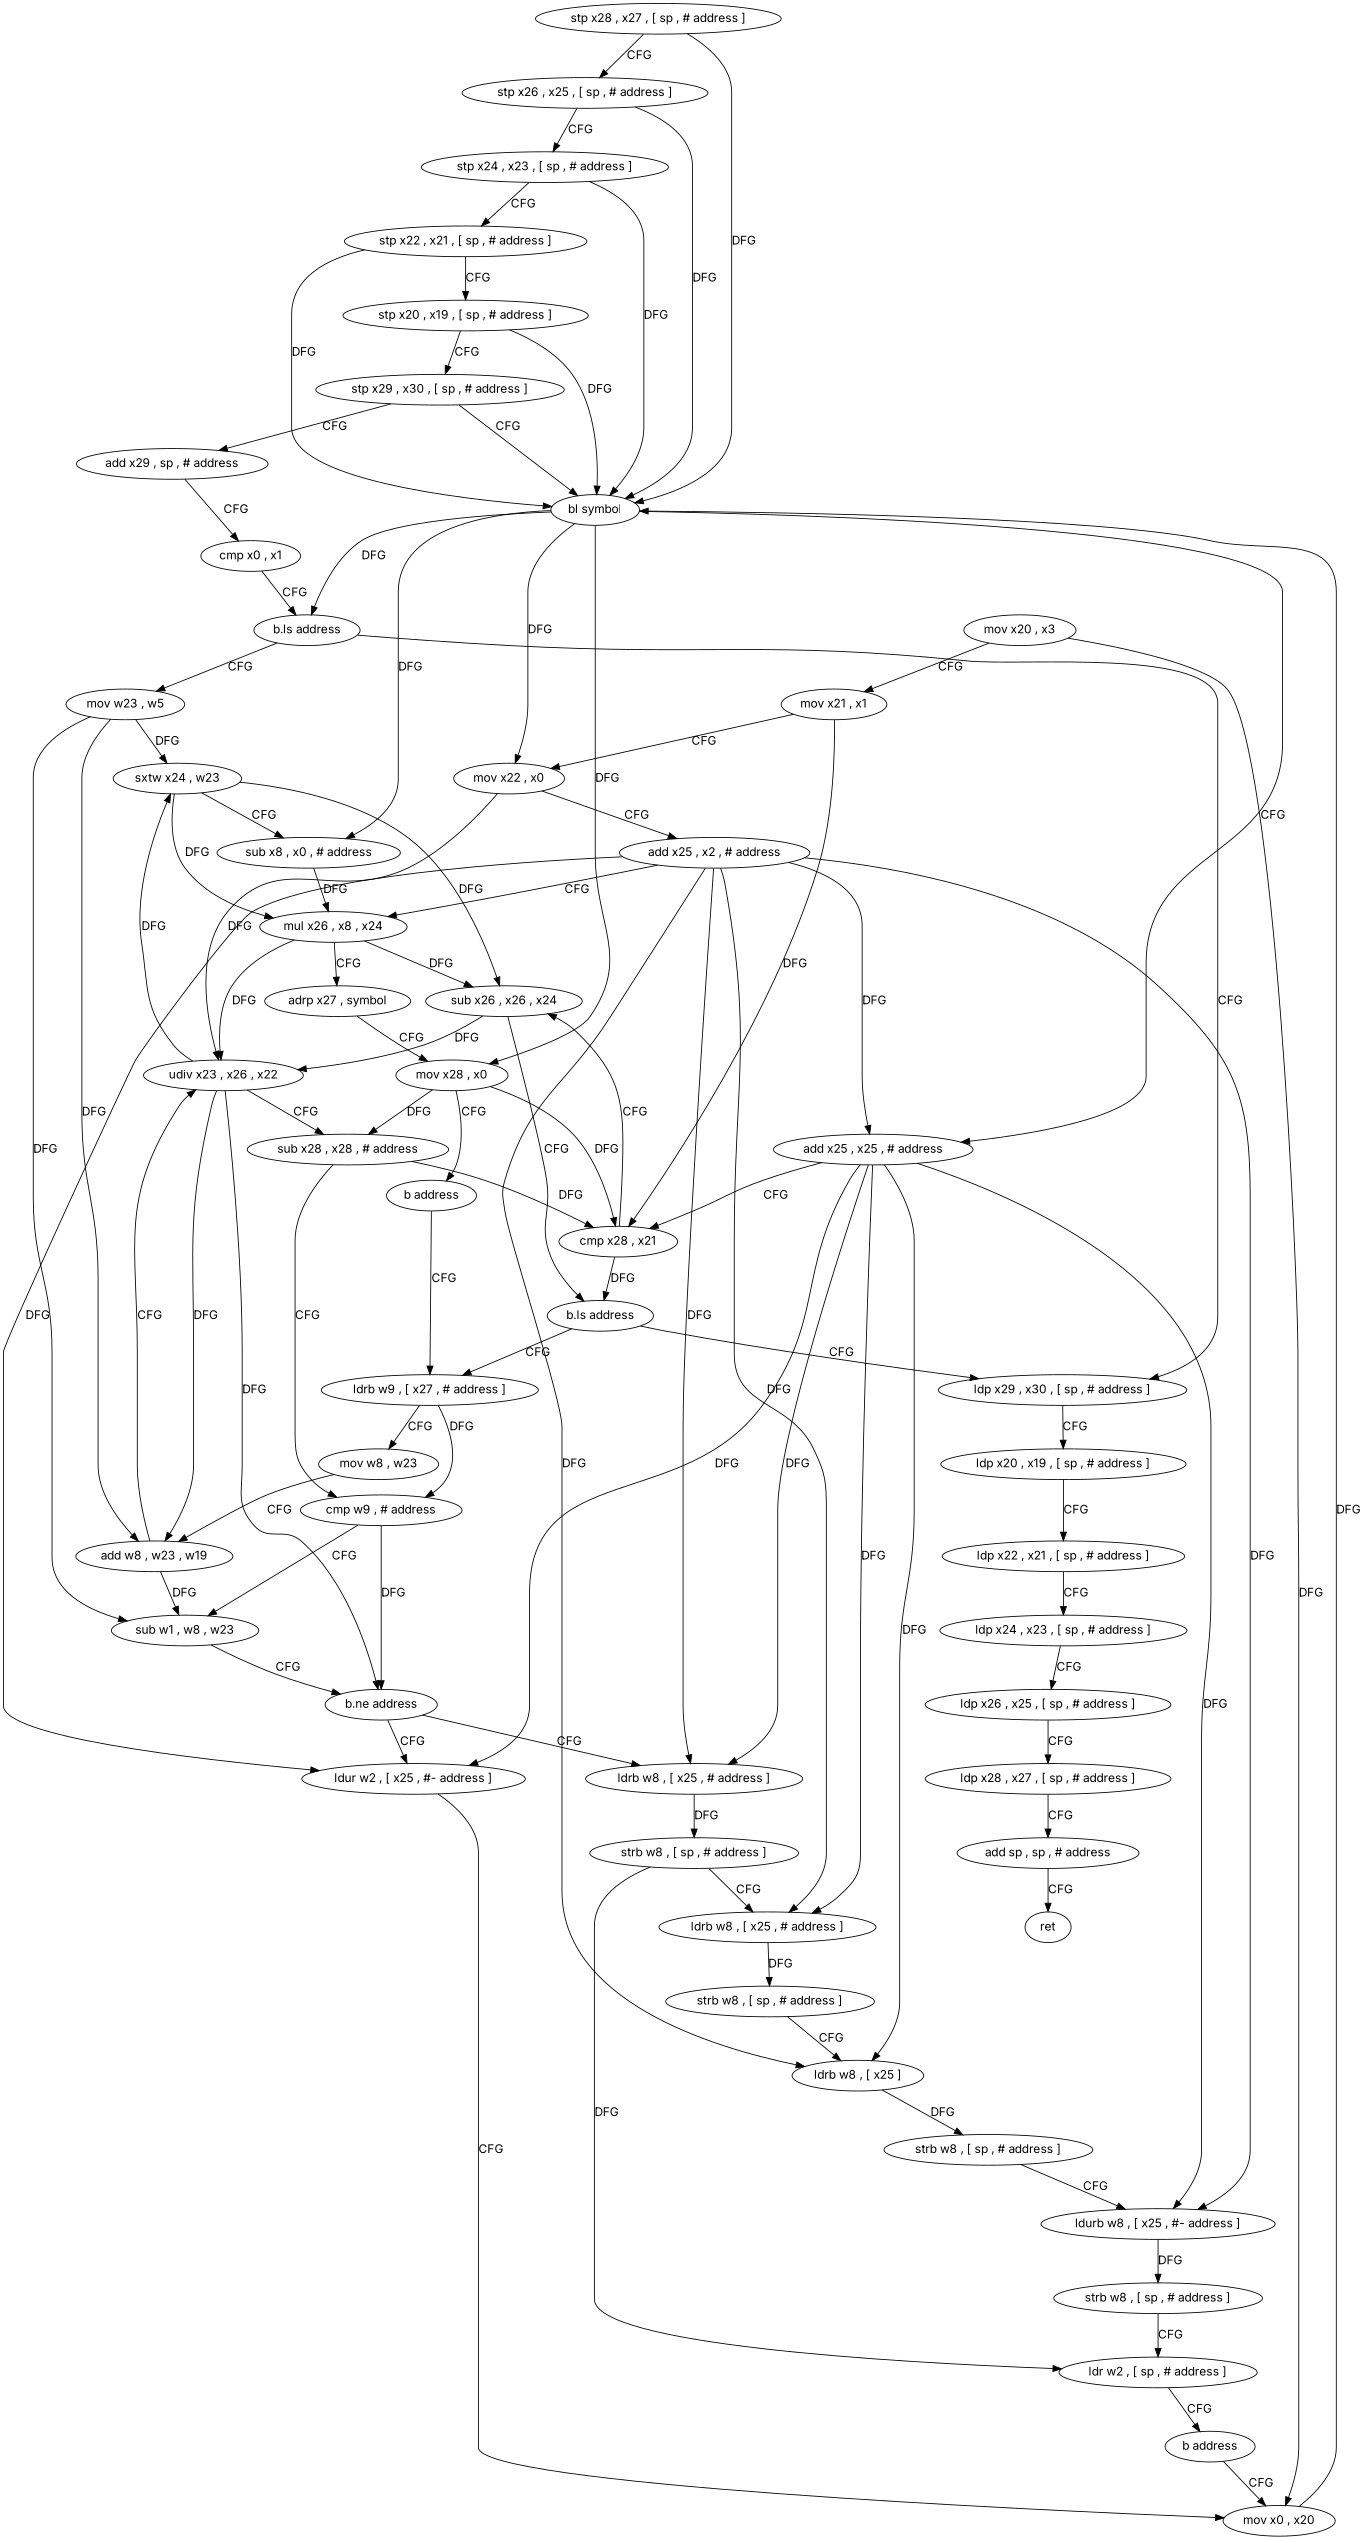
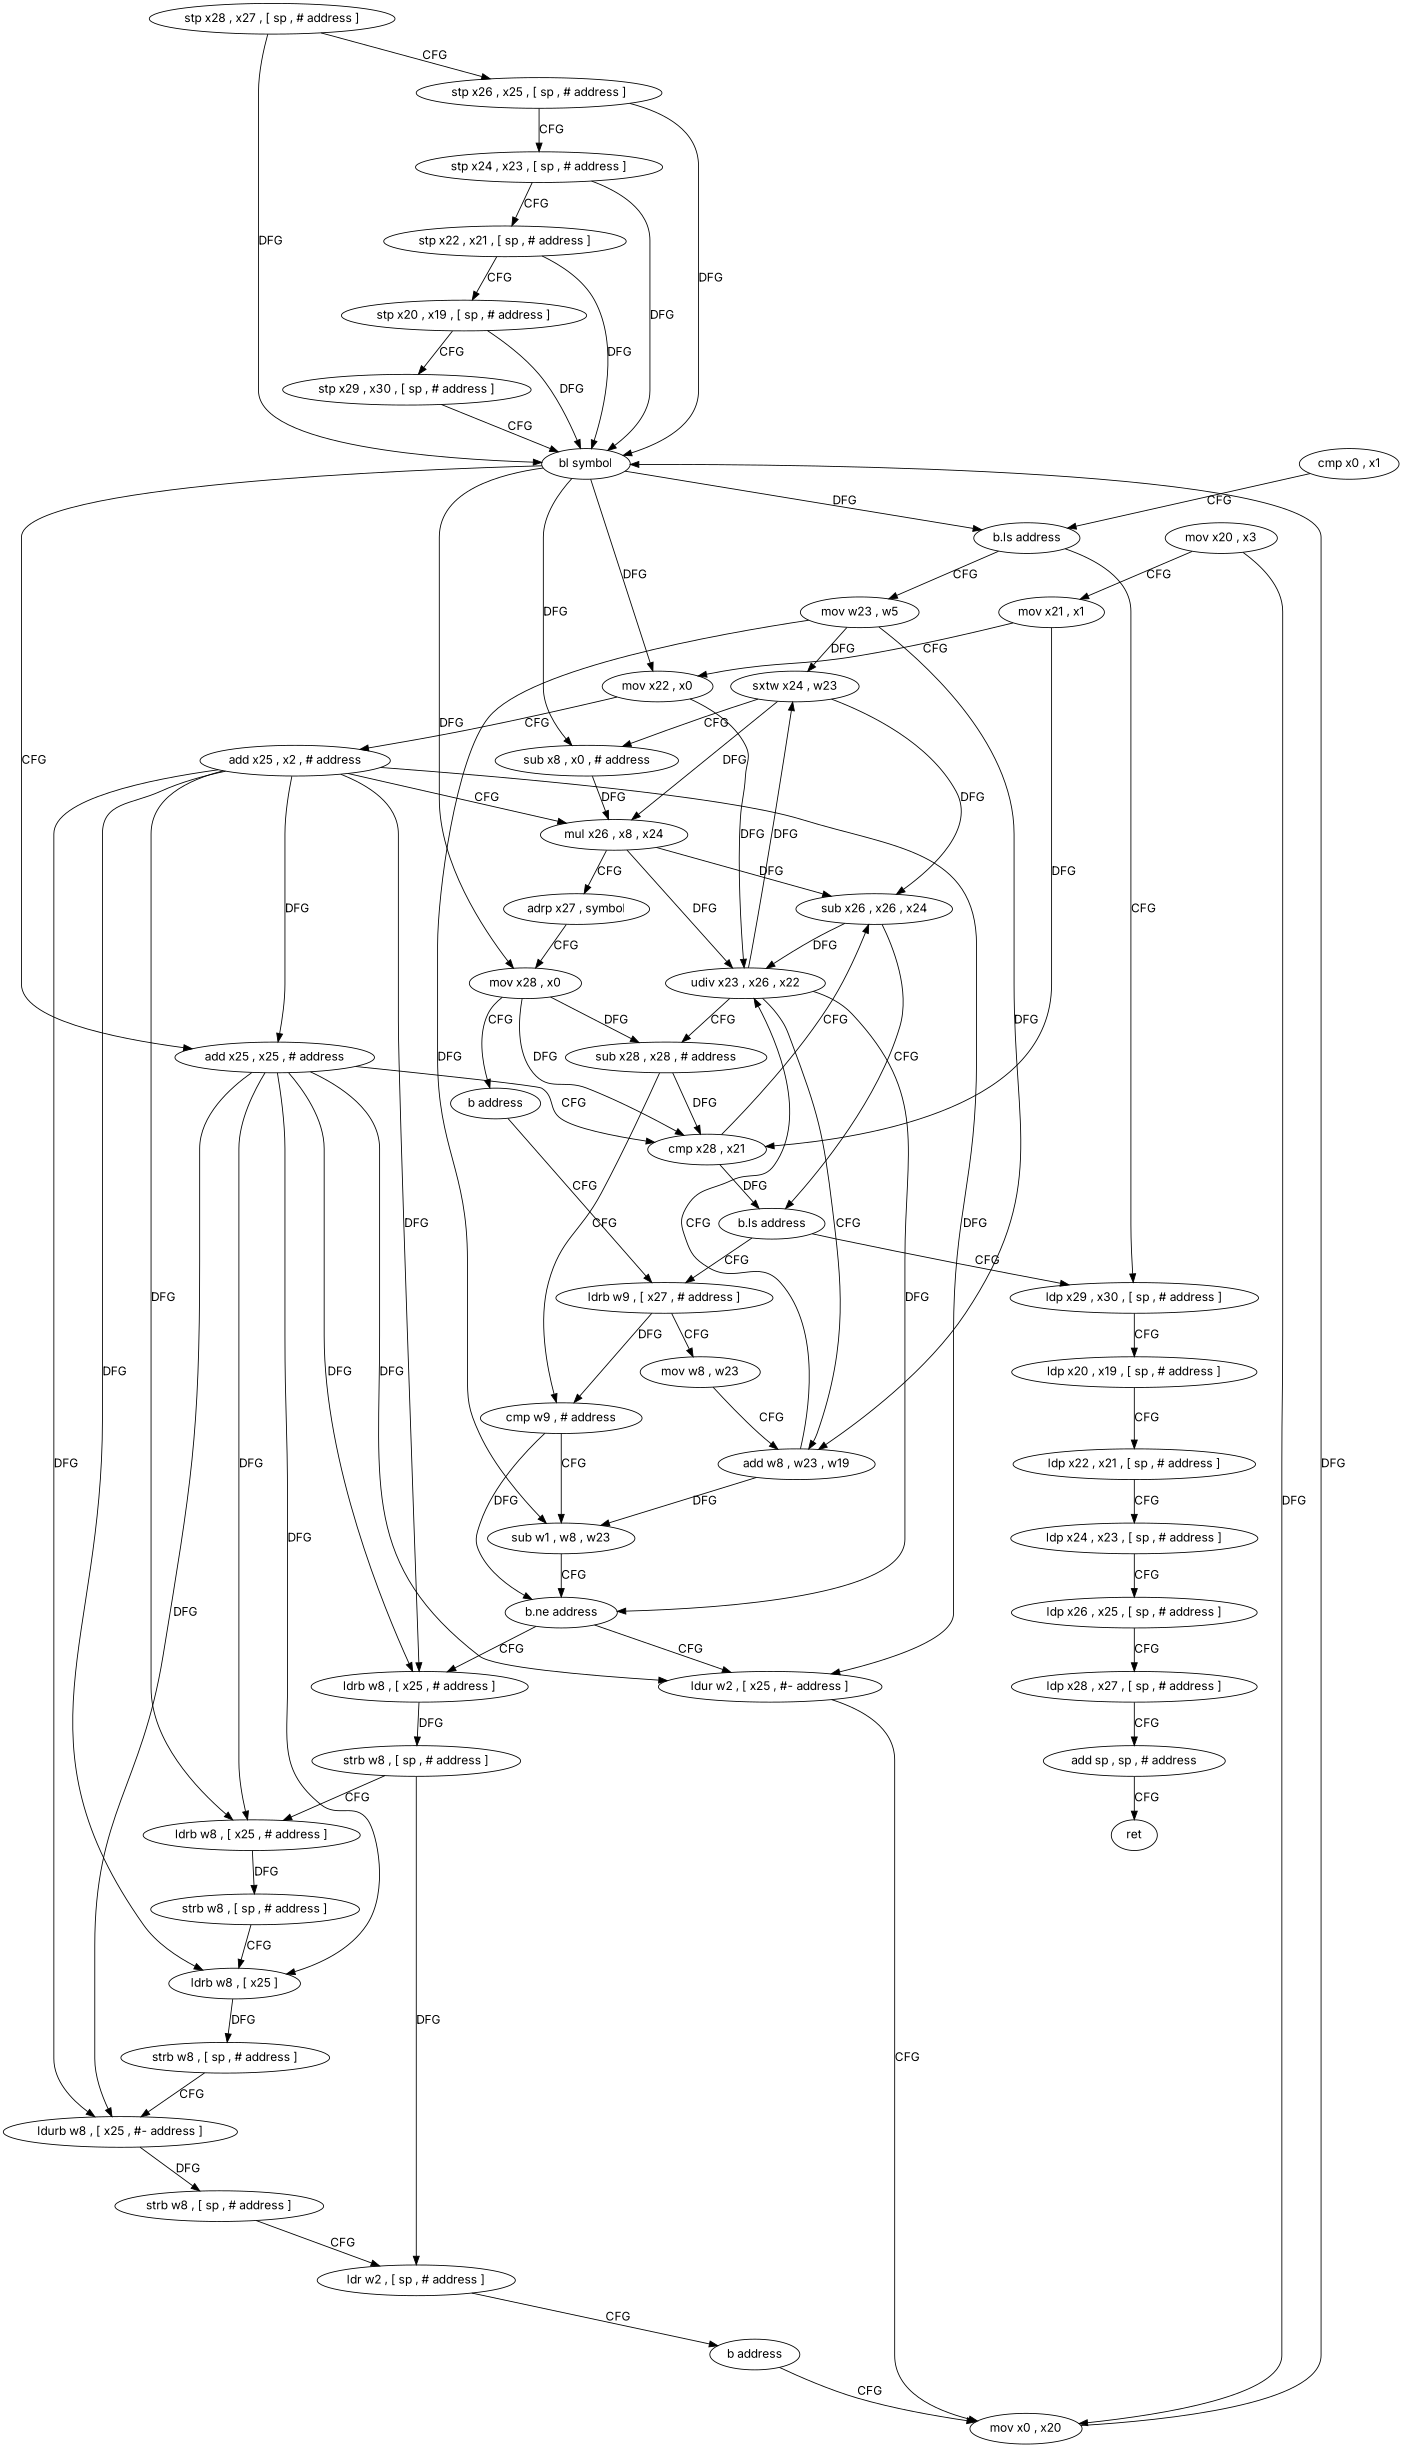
node "add x29 , sp , # address": removed
edge "udiv x23 , x26 , x22" -> "add w8 , w23 , w19": label "DFG" -> "CFG"
